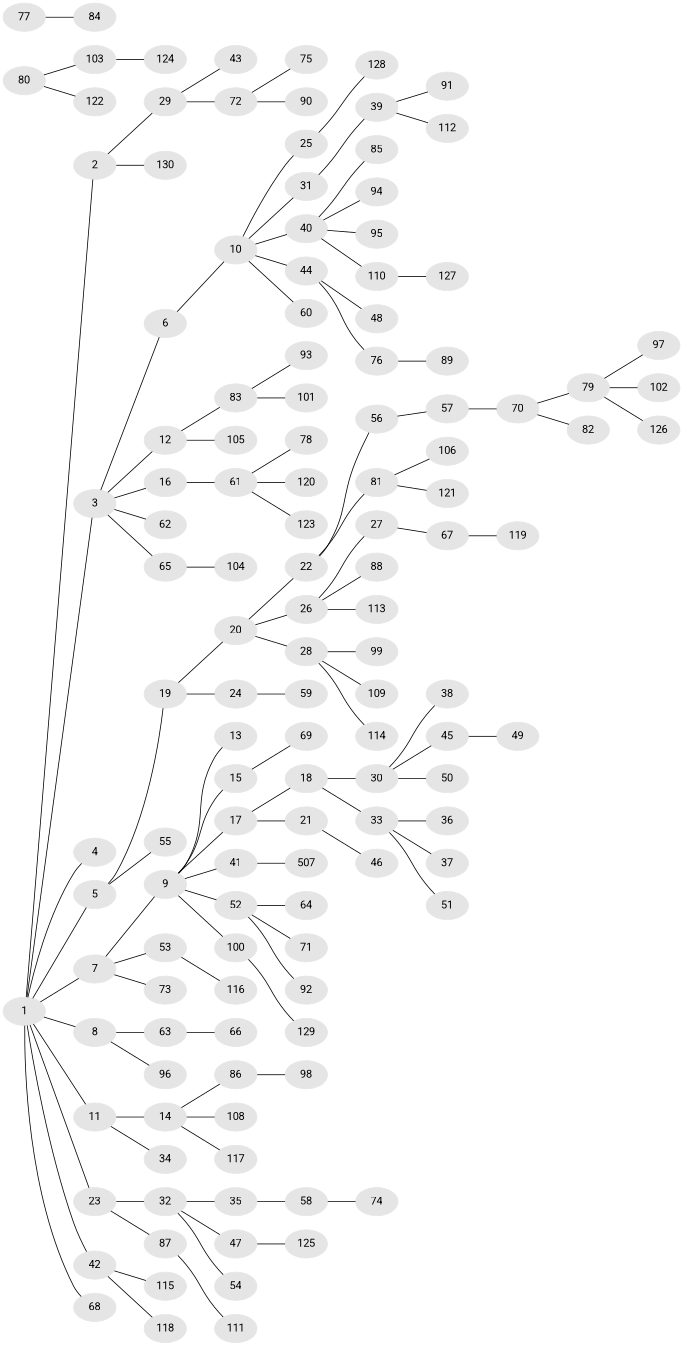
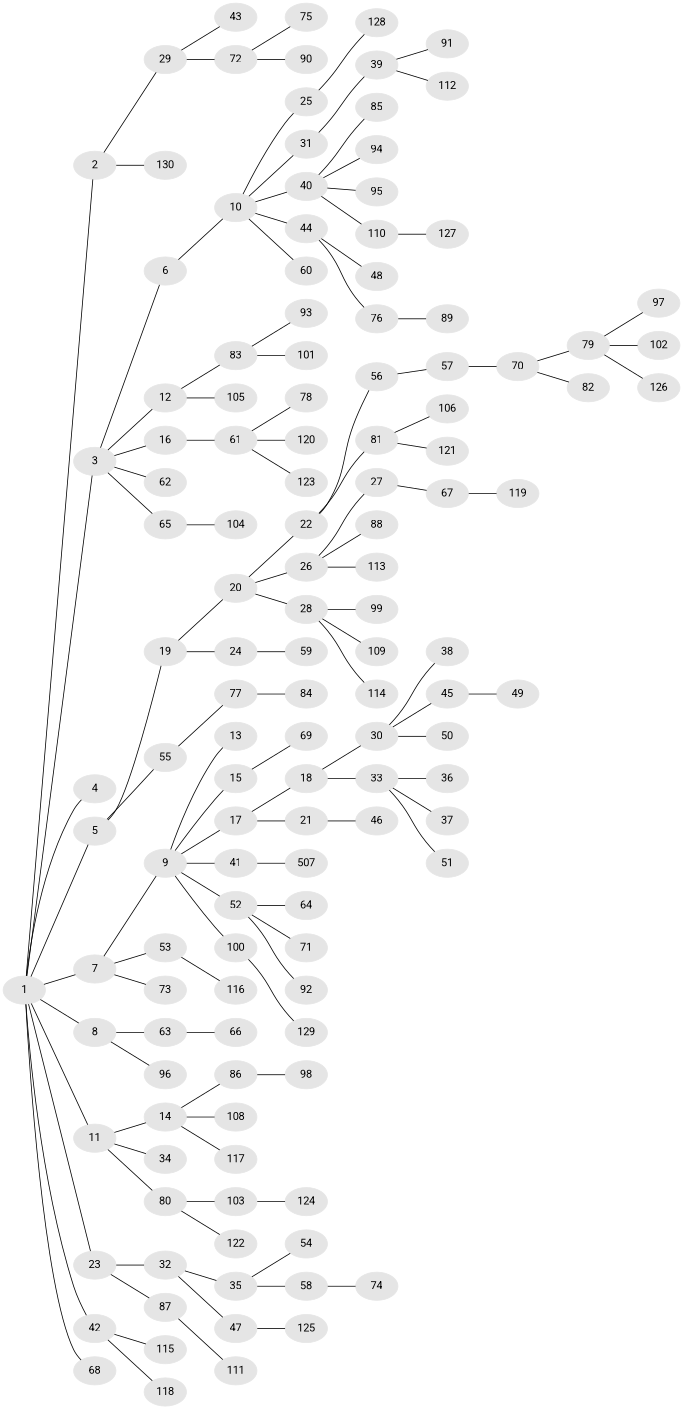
edge "77" -- "55": added
edge "11" -- "80": added
edge "32" -- "54": now "35" -- "54"
